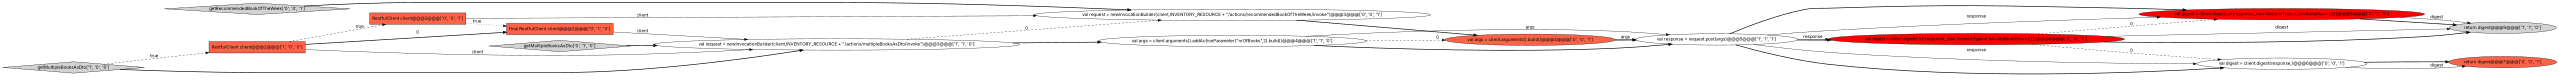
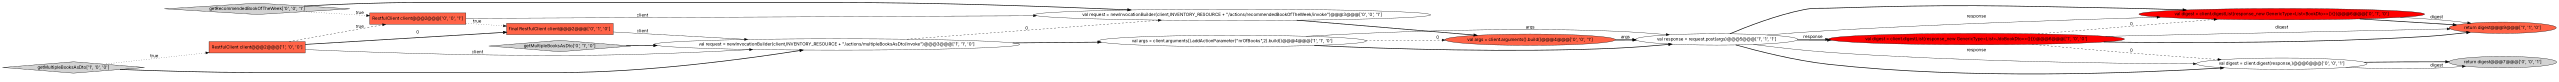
edge "getRecommendedBookOfTheWeek['0', '0', '1']" -> "RestfulClient client@@@2@@@['0', '0', '1']": added, label "true"
node "return digest@@@9@@@['1', '1', '0']": fillcolor lightgray -> tomato
edge "getMultipleBooksAsDto['1', '0', '0']" -> "RestfulClient client@@@2@@@['1', '0', '0']": style dashed -> dotted
node "return digest@@@7@@@['0', '0', '1']": fillcolor tomato -> lightgray
